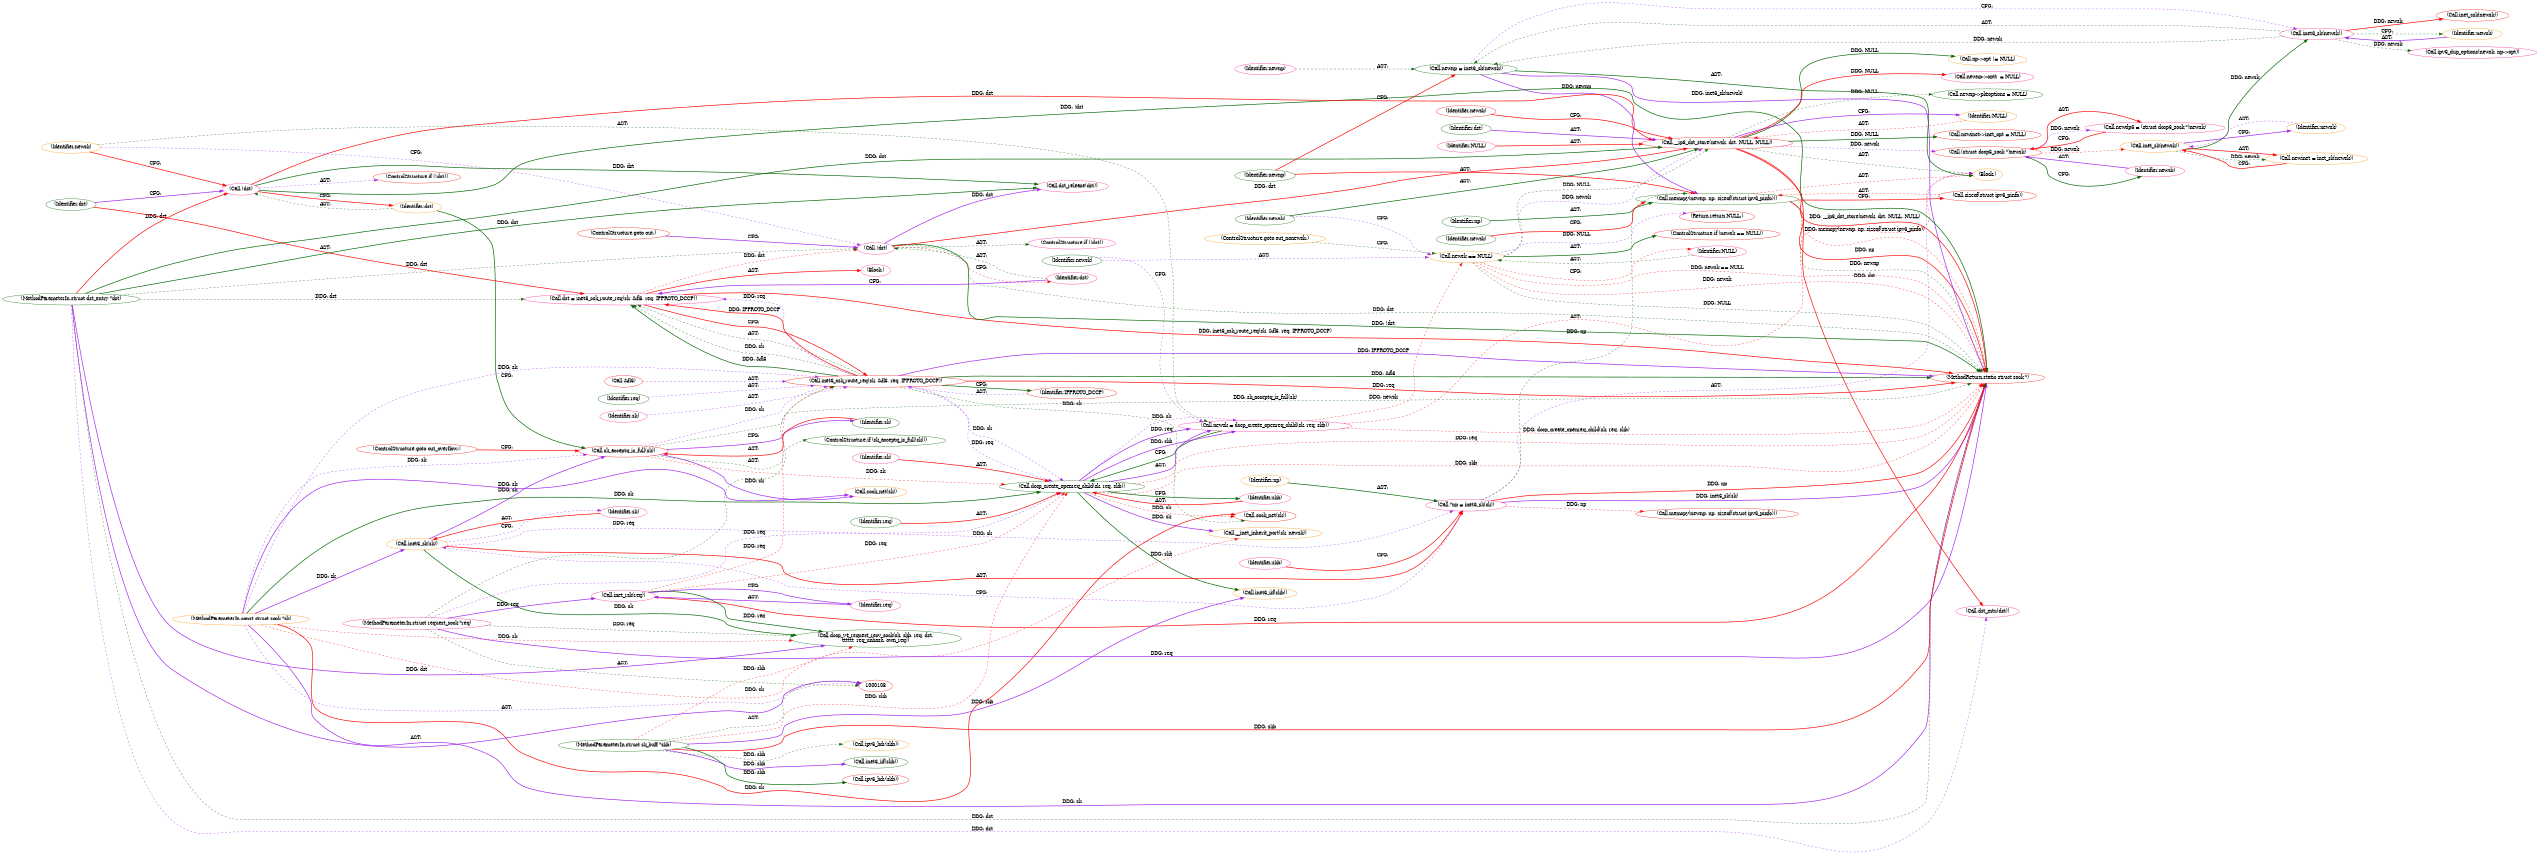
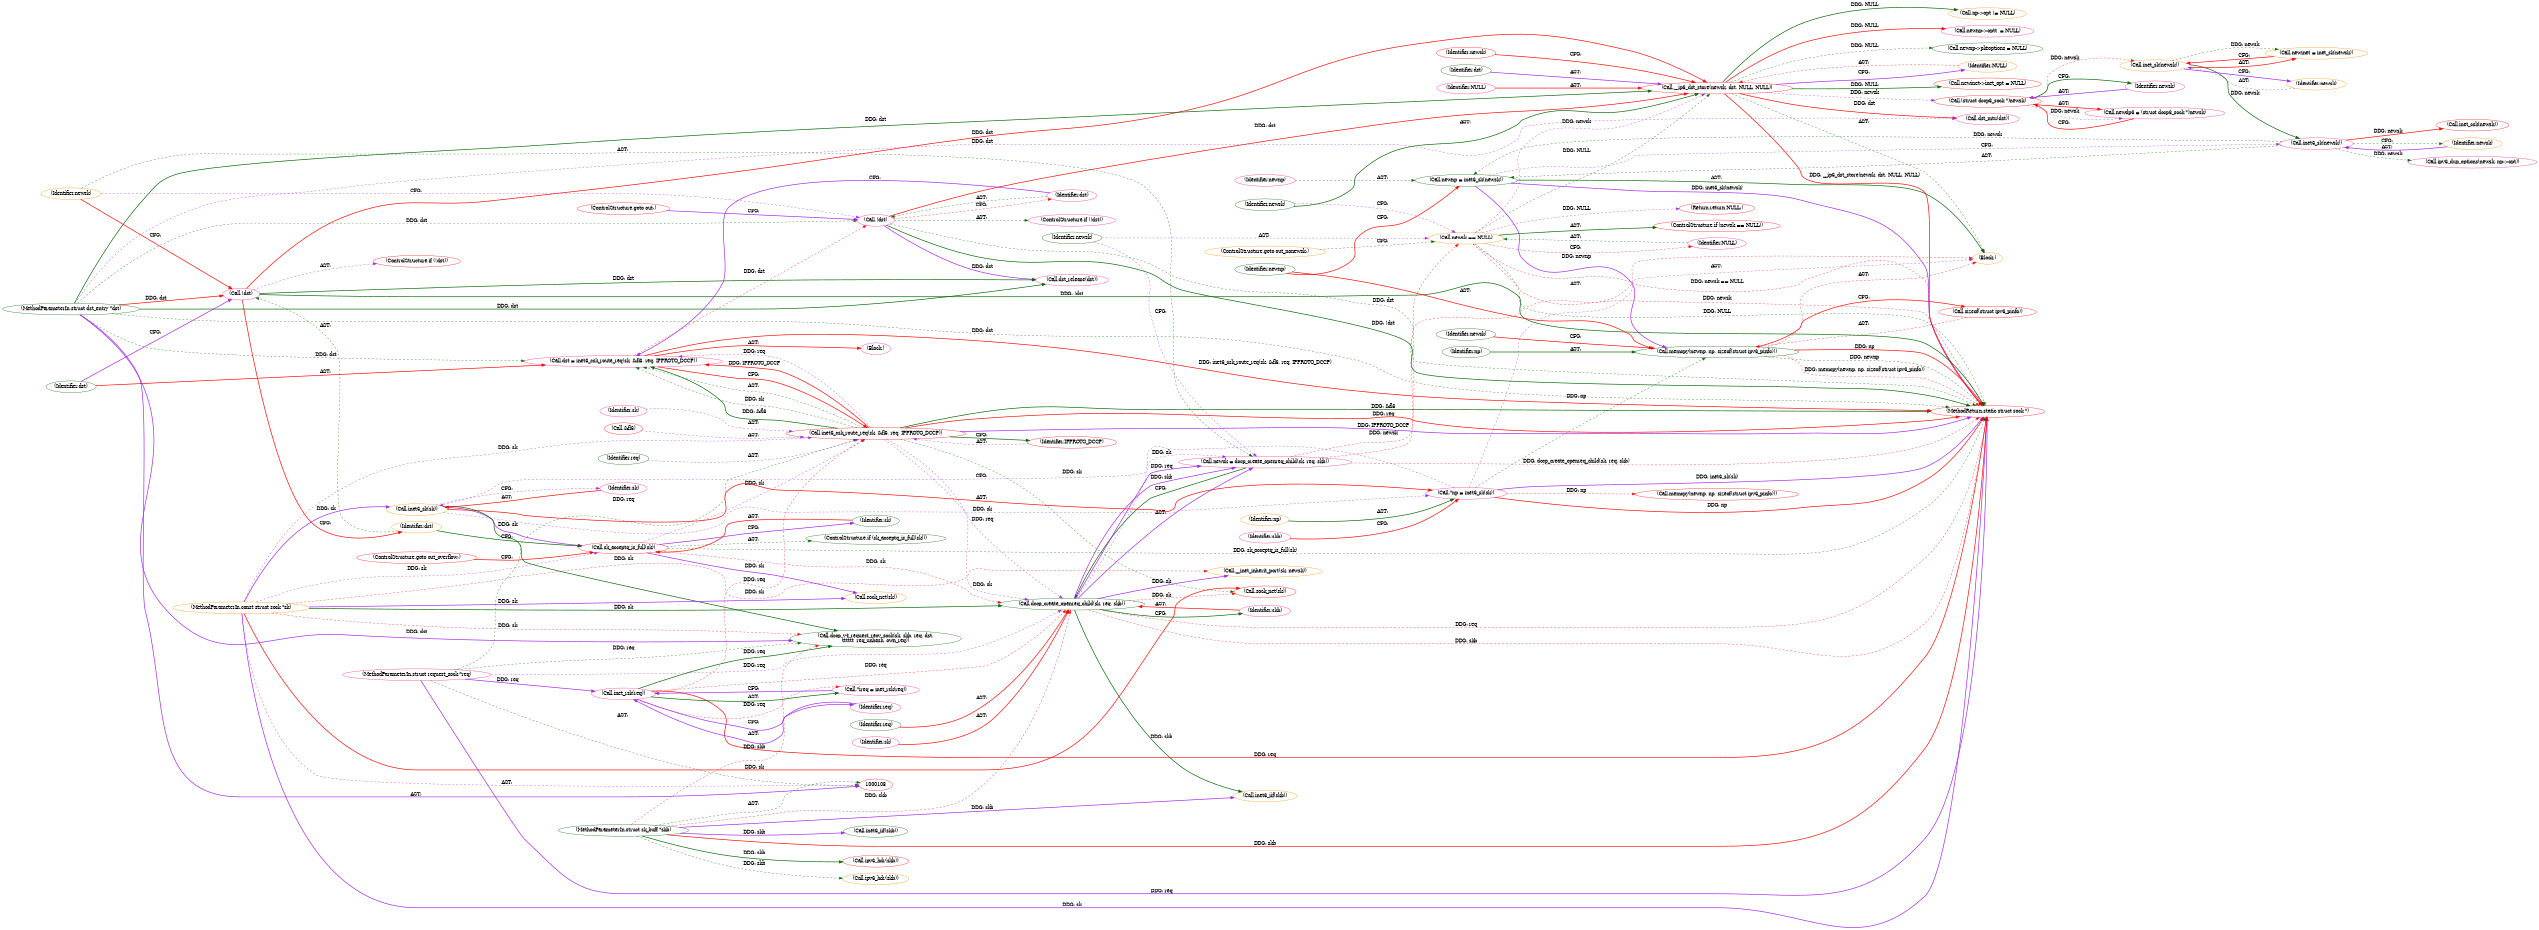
node "(Call,*ireq = inet_rsk(req))": added
